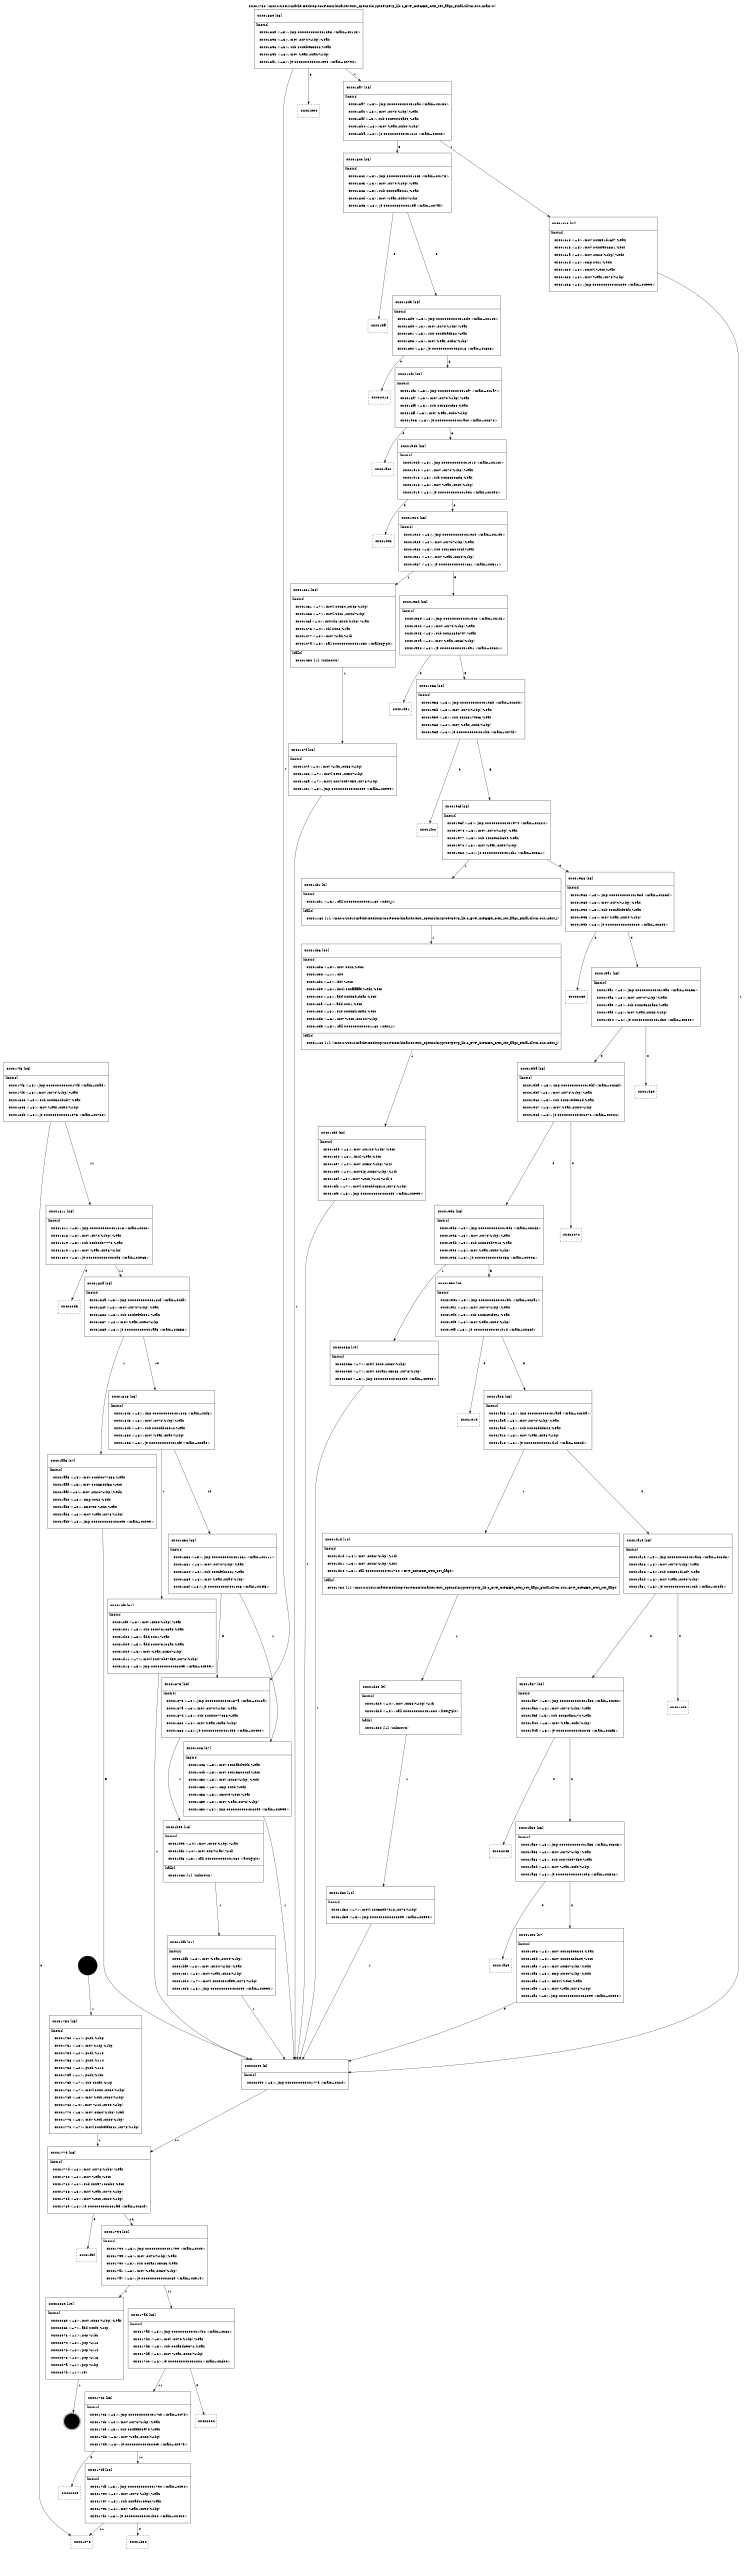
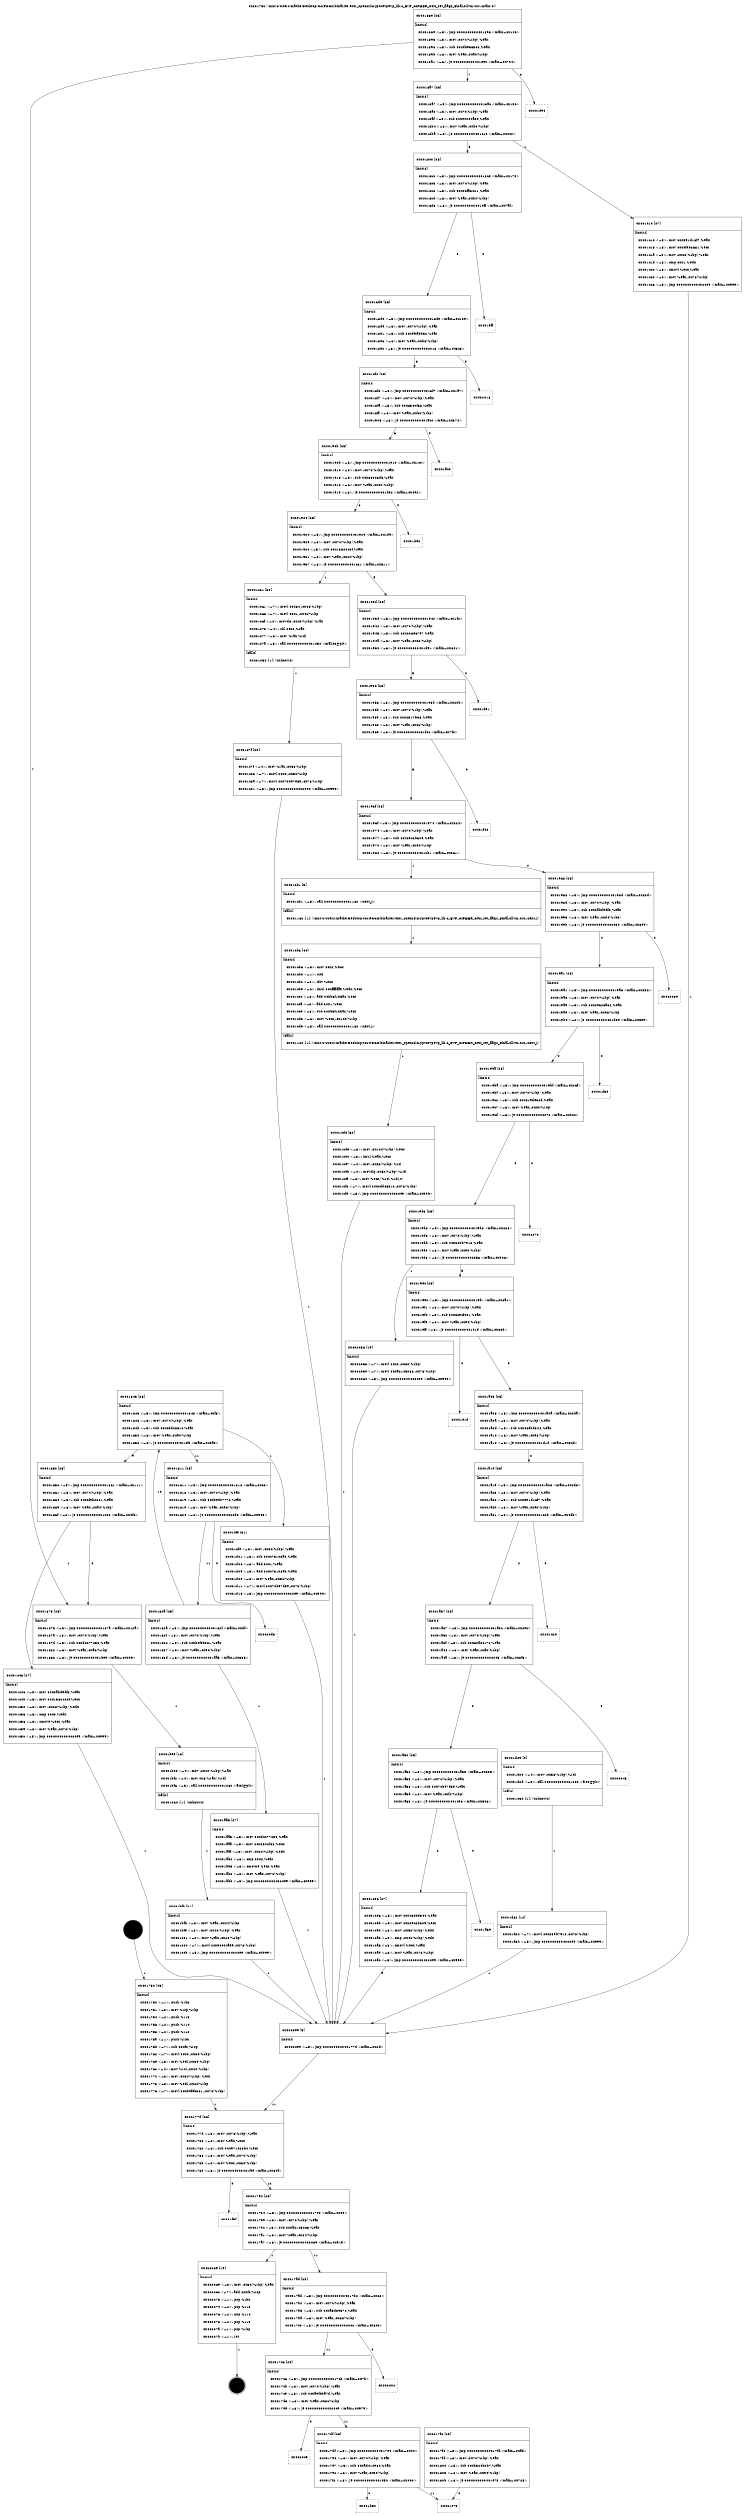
edge "0x4017f8 [25]" -> "0x401811 [25]": now "0x401843 [25]" -> "0x401811 [25]"
edge "0x401843 [25]" -> "0x40185c [25]": label " 12" -> " 9"
node "0x401d1d [12]": removed
edge "0x401aa5 [27]" -> "0x4020e9 [5]": label " 5" -> " 1"
